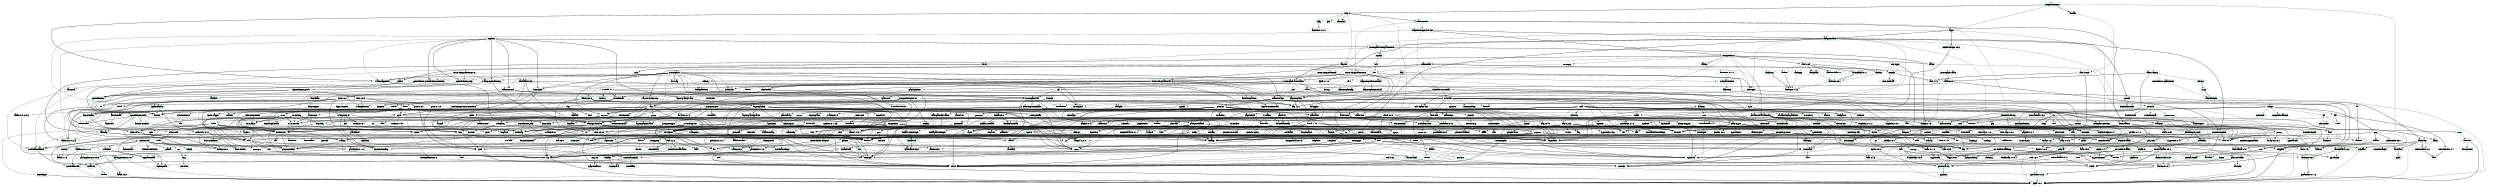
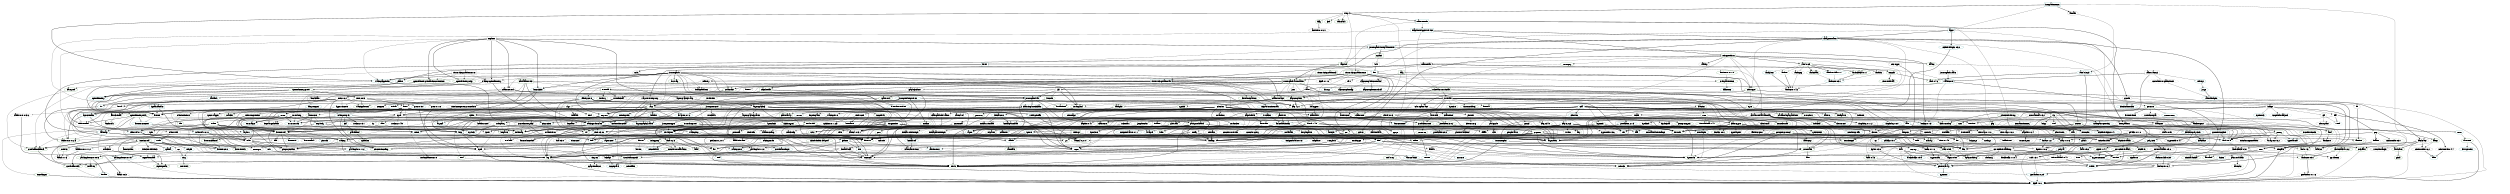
node "proxy": label "proxy" -> "headers"
node "criterion-plot": label "criterion-plot" -> "parity-plot"
edge "clap 2.34.0" -> "textwrap 0.11.0": added
